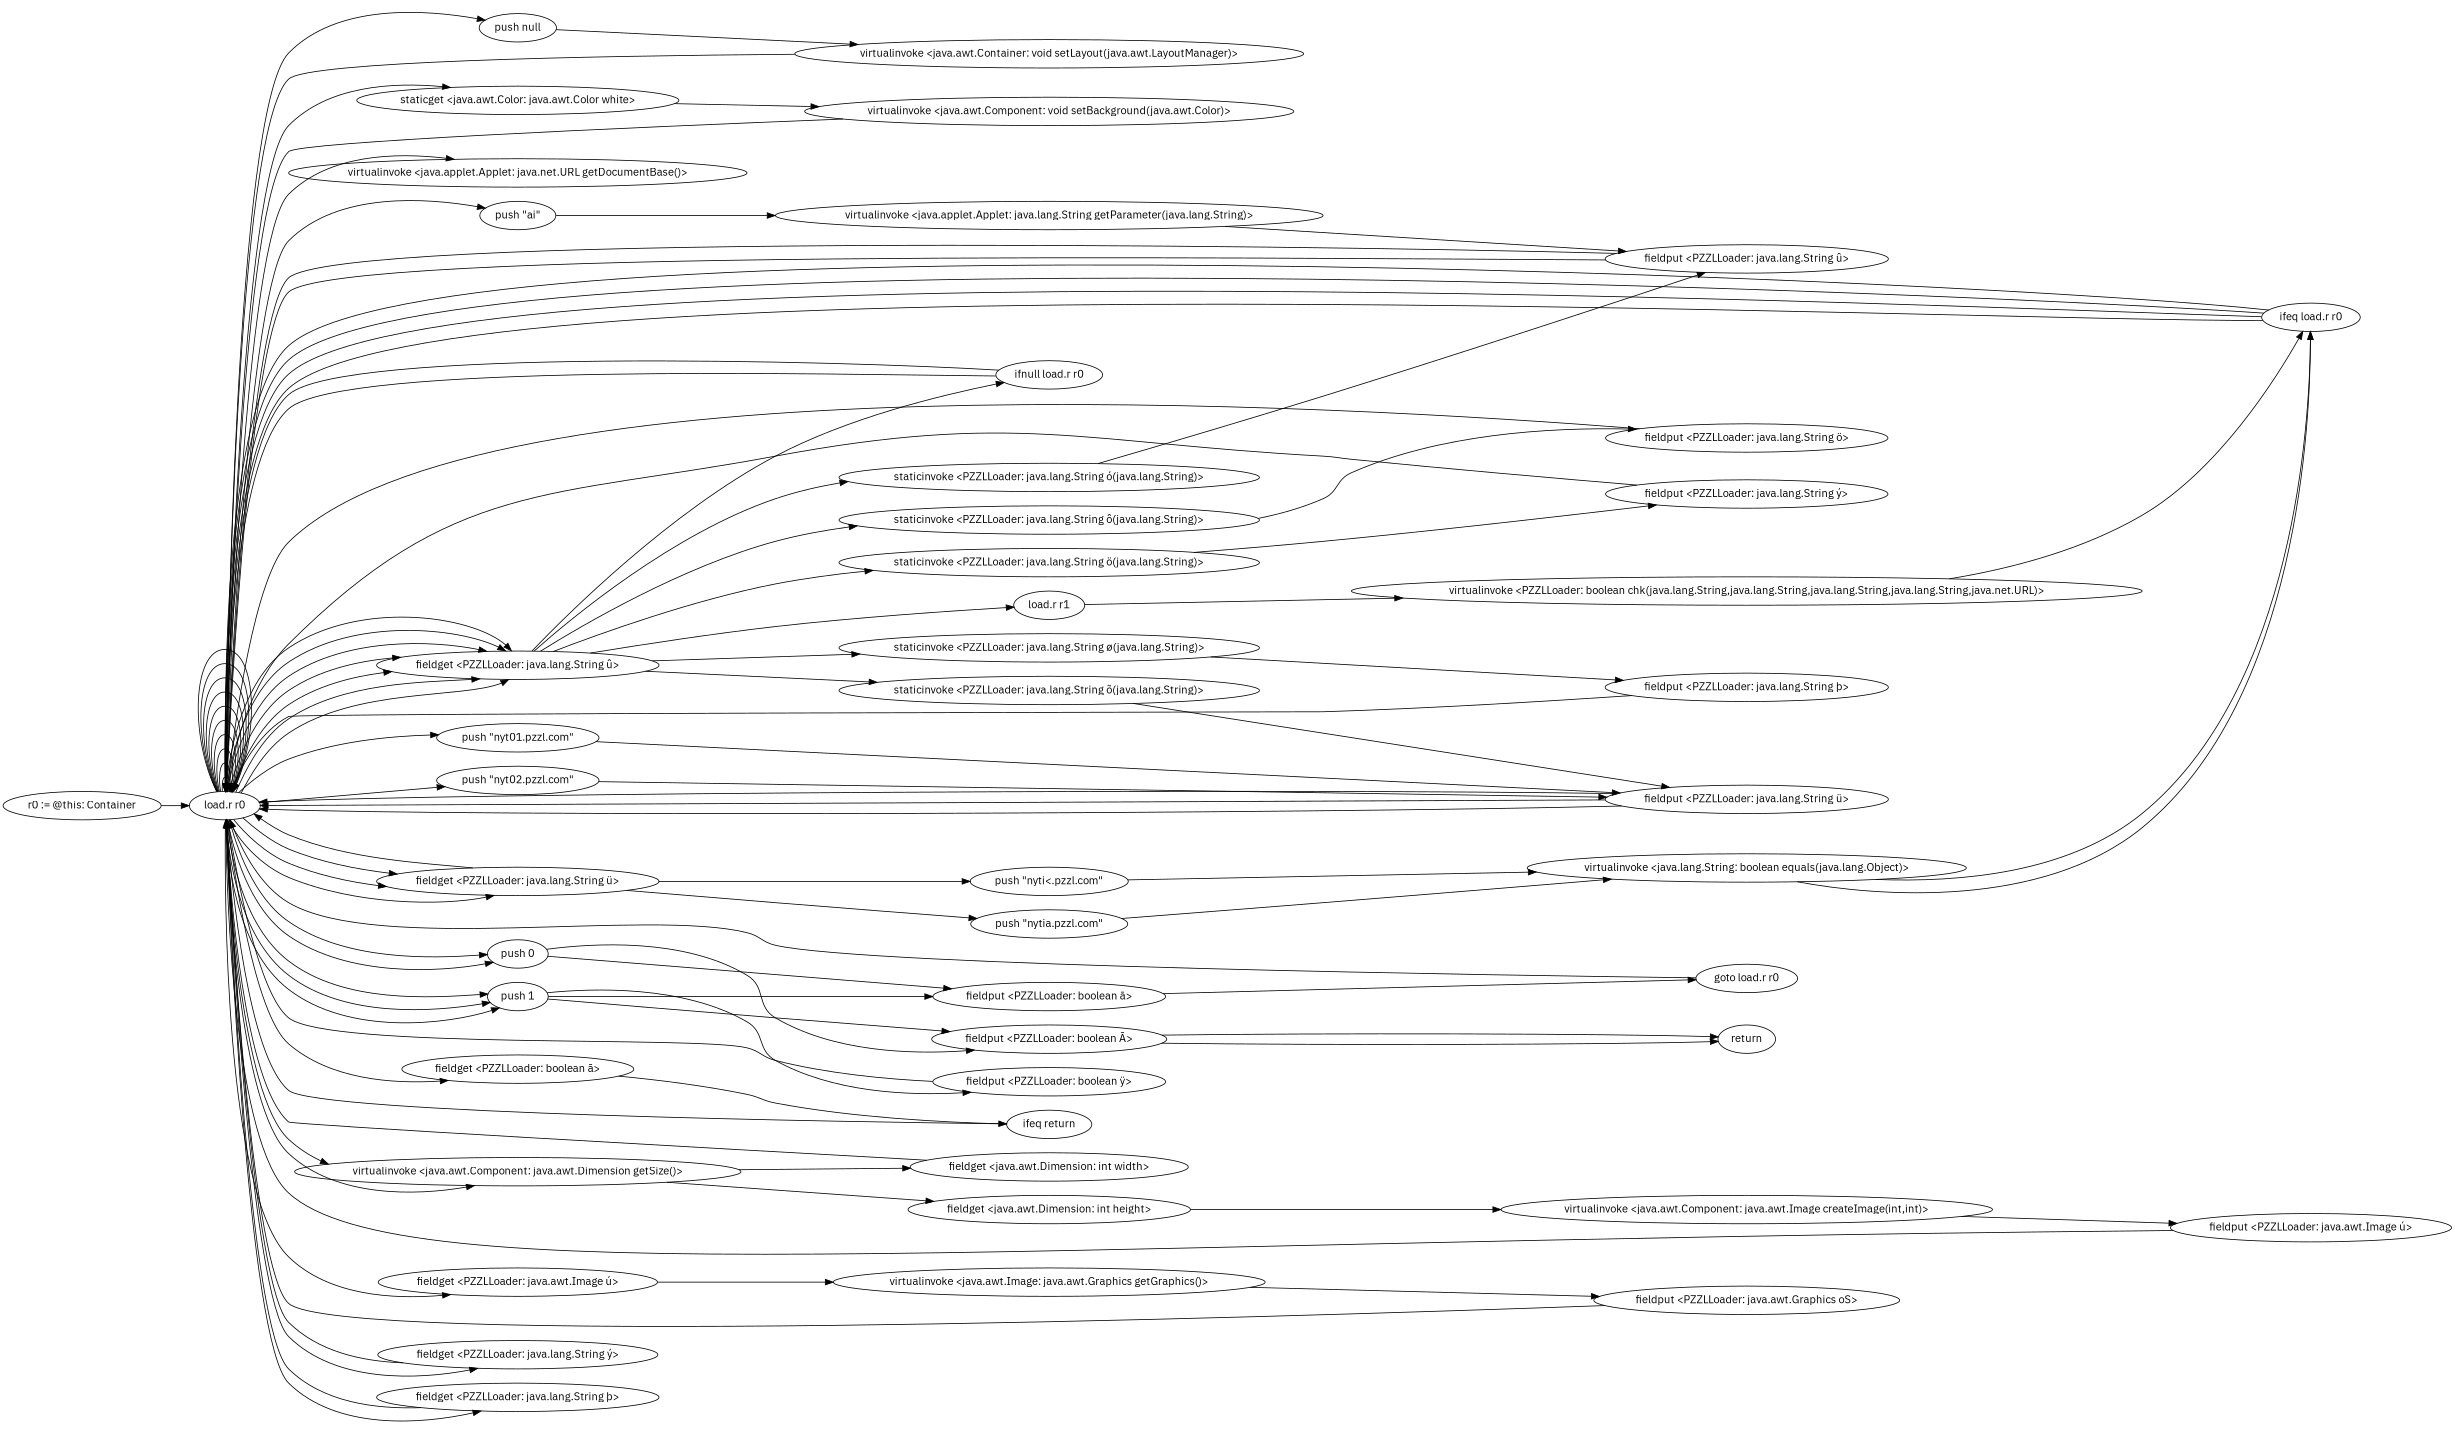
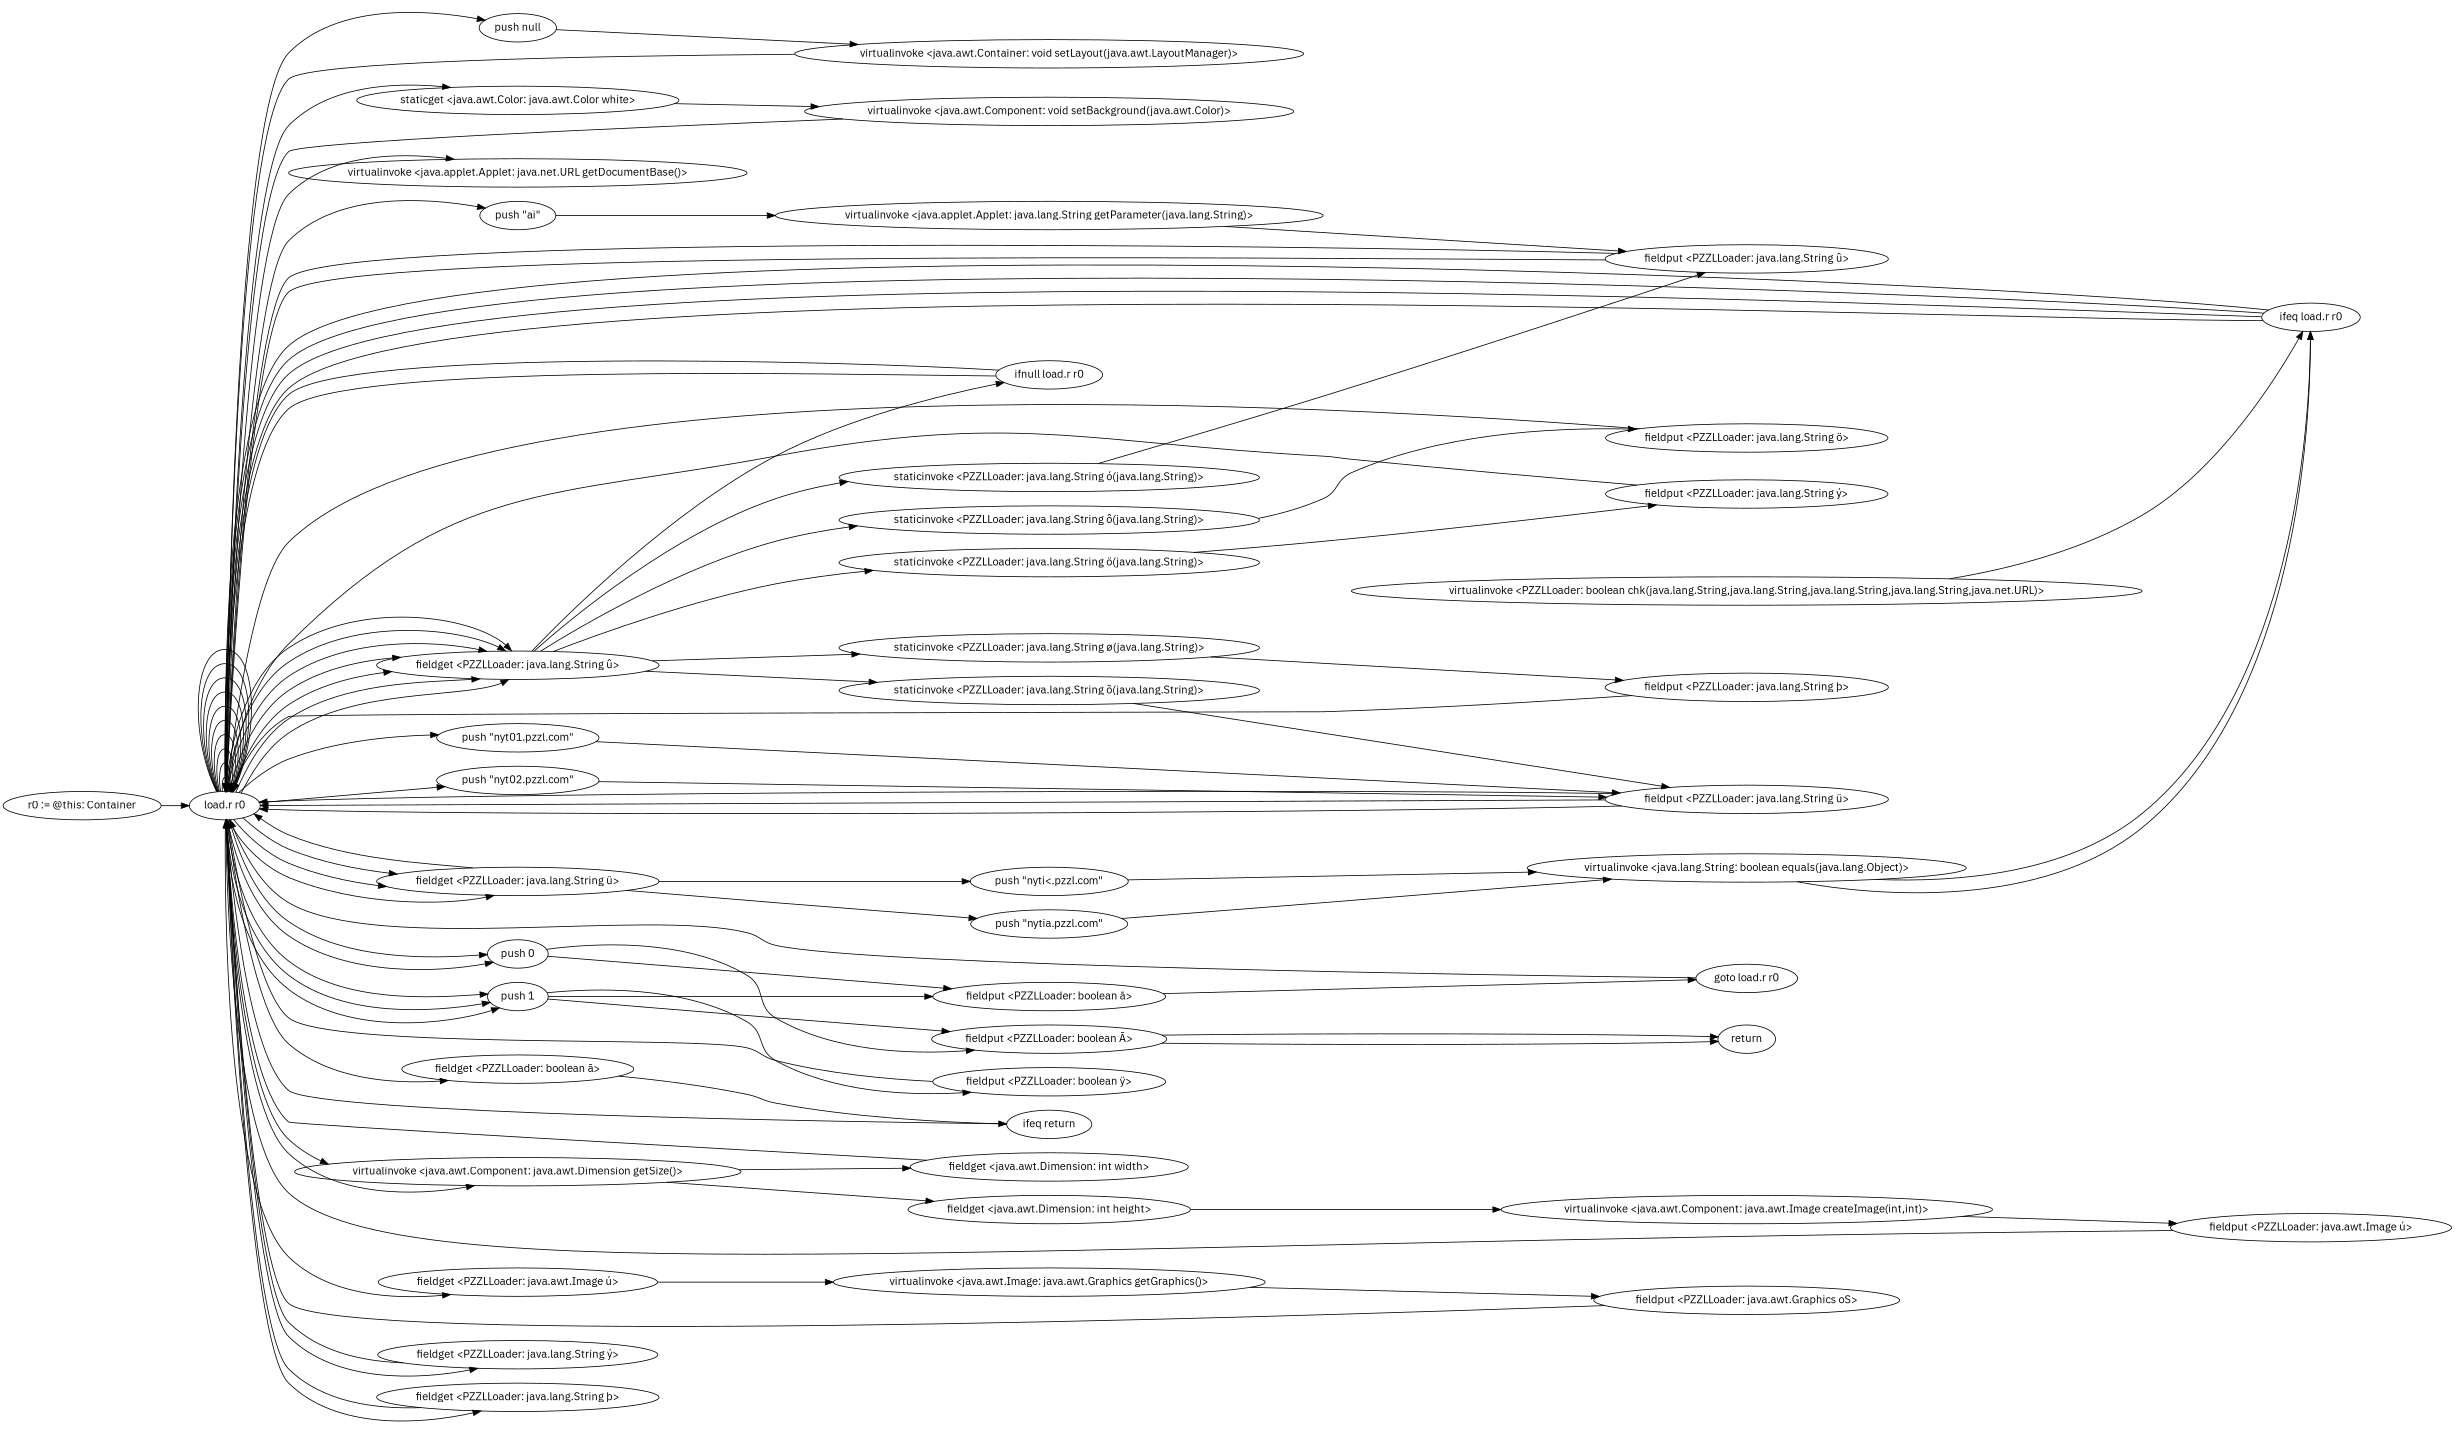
node "load.r r1": removed
